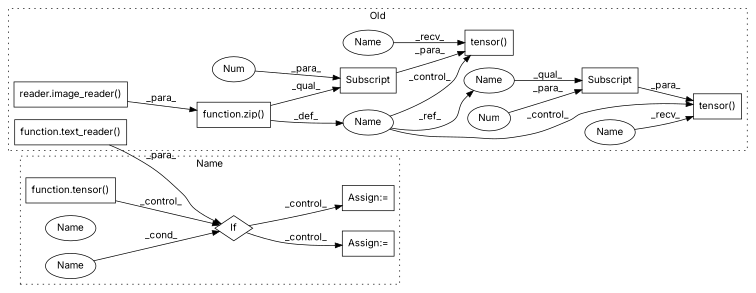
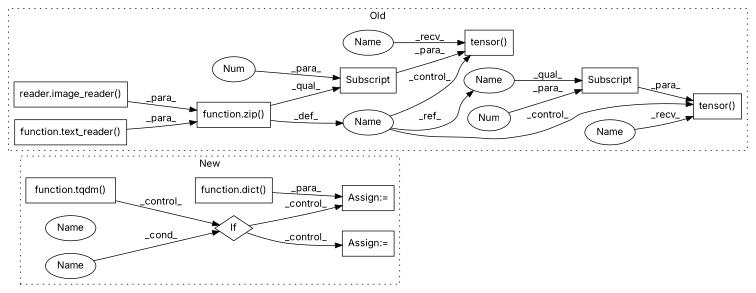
cluster "Name": label "Name" -> "New"
edge "function.text_reader()" -> "If": now "function.text_reader()" -> "function.zip()"
node "function.tensor()": label "function.tensor()" -> "function.tqdm()"
node "function.dict()": added
